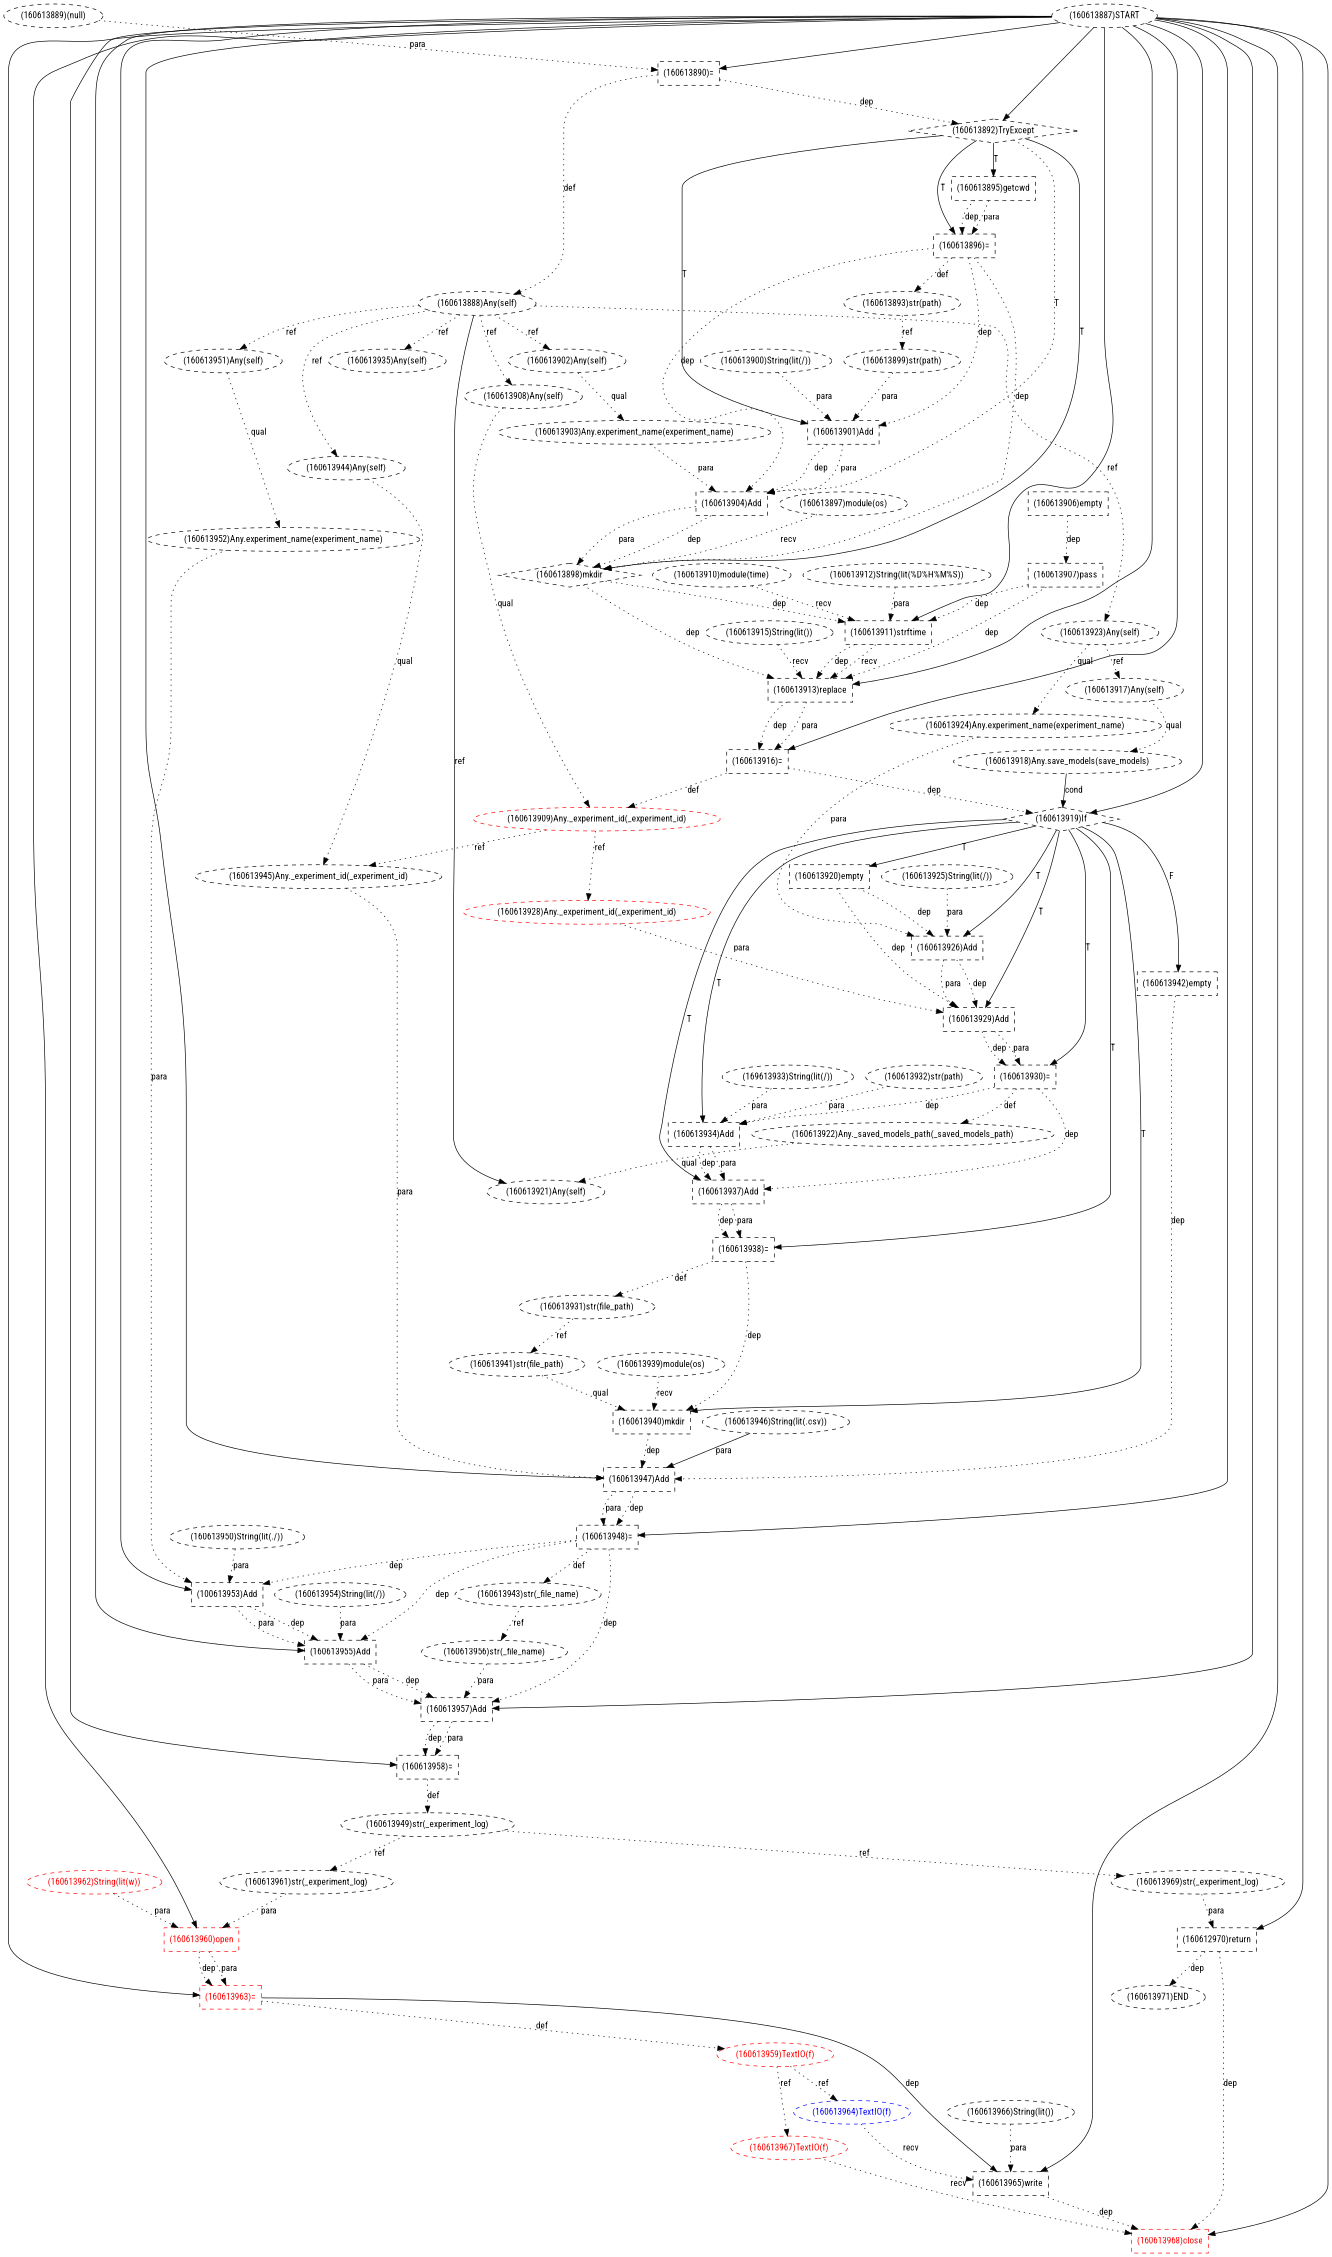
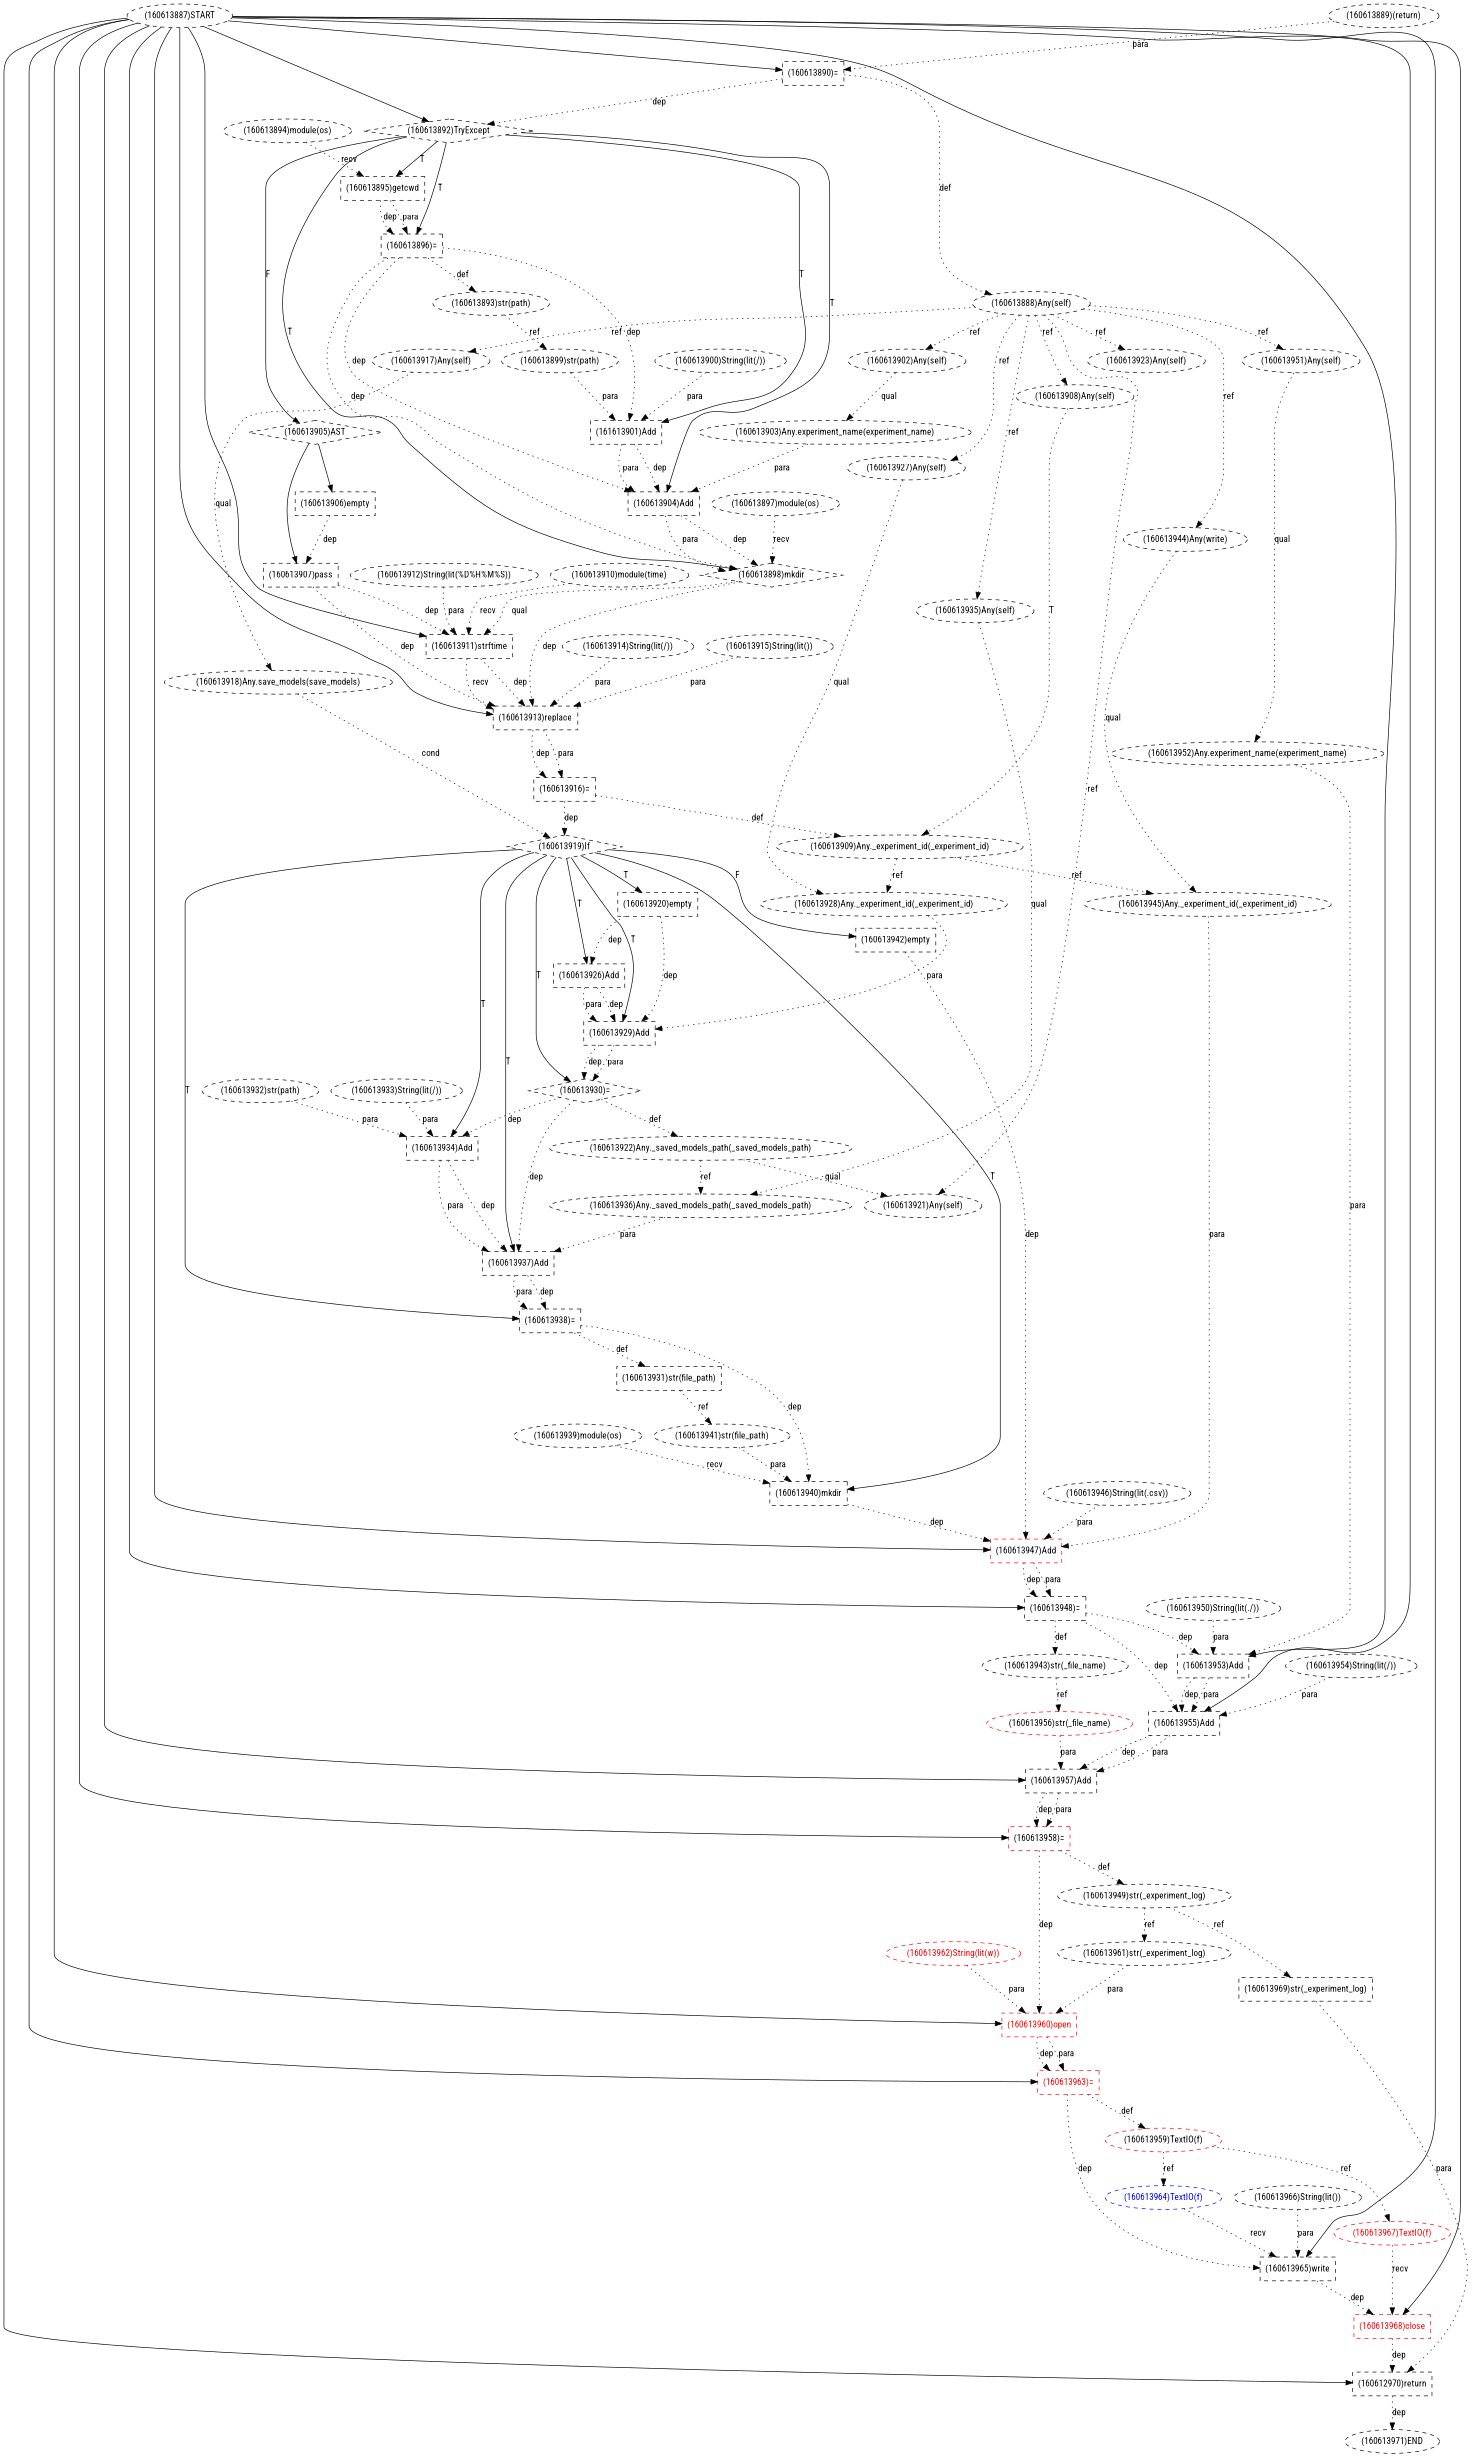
node "(160613889)(null)": label "(160613889)(null)" -> "(160613889)(return)"
node "(160613894)module(os)": added
edge "(160613892)TryExcept" -> "(160613904)Add": style dotted -> solid
node "(160613905)AST": added
node "(160613901)Add": label "(160613901)Add" -> "(161613901)Add"
edge "(160613887)START" -> "(160613919)If": removed
node "(160613944)Any(self)": label "(160613944)Any(self)" -> "(160613944)Any(write)"
node "(160613927)Any(self)": added
edge "(160613887)START" -> "(160613916)=": removed
edge "(160613908)Any(self)" -> "(160613909)Any._experiment_id(_experiment_id)": label "qual" -> "T"
edge "(160613898)mkdir" -> "(160613911)strftime": label "dep" -> "qual"
node "(160613914)String(lit(/))": added
edge "(160613923)Any(self)" -> "(160613917)Any(self)": now "(160613888)Any(self)" -> "(160613917)Any(self)"
edge "(160613915)String(lit())" -> "(160613913)replace": label "recv" -> "para"
node "(160613924)Any.experiment_name(experiment_name)": removed
edge "(160613888)Any(self)" -> "(160613921)Any(self)": style solid -> dotted
edge "(160613918)Any.save_models(save_models)" -> "(160613919)If": style solid -> dotted
node "(160613909)Any._experiment_id(_experiment_id)": color red -> black
node "(160613925)String(lit(/))": removed
node "(160613928)Any._experiment_id(_experiment_id)": color red -> black
node "(169613933)String(lit(/))": label "(169613933)String(lit(/))" -> "(160613933)String(lit(/))"
node "(160613930)=": shape box -> diamond
node "(160613936)Any._saved_models_path(_saved_models_path)": added
node "(160613931)str(file_path)": shape ellipse -> box
edge "(160613941)str(file_path)" -> "(160613940)mkdir": label "qual" -> "para"
edge "(160613946)String(lit(.csv))" -> "(160613947)Add": style solid -> dotted
node "(160613947)Add": color black -> red
node "(100613953)Add": label "(100613953)Add" -> "(160613953)Add"
edge "(160613948)=" -> "(160613957)Add": removed, label "dep"
node "(160613956)str(_file_name)": color black -> red
node "(160613958)=": color black -> red
node "(160613969)str(_experiment_log)": shape ellipse -> box
edge "(160613958)=" -> "(160613960)open": added, label "dep"
edge "(160613963)=" -> "(160613965)write": style solid -> dotted
node "(160613959)TextIO(f)": fontcolor red -> black
edge "(160612970)return" -> "(160613968)close": reversed
